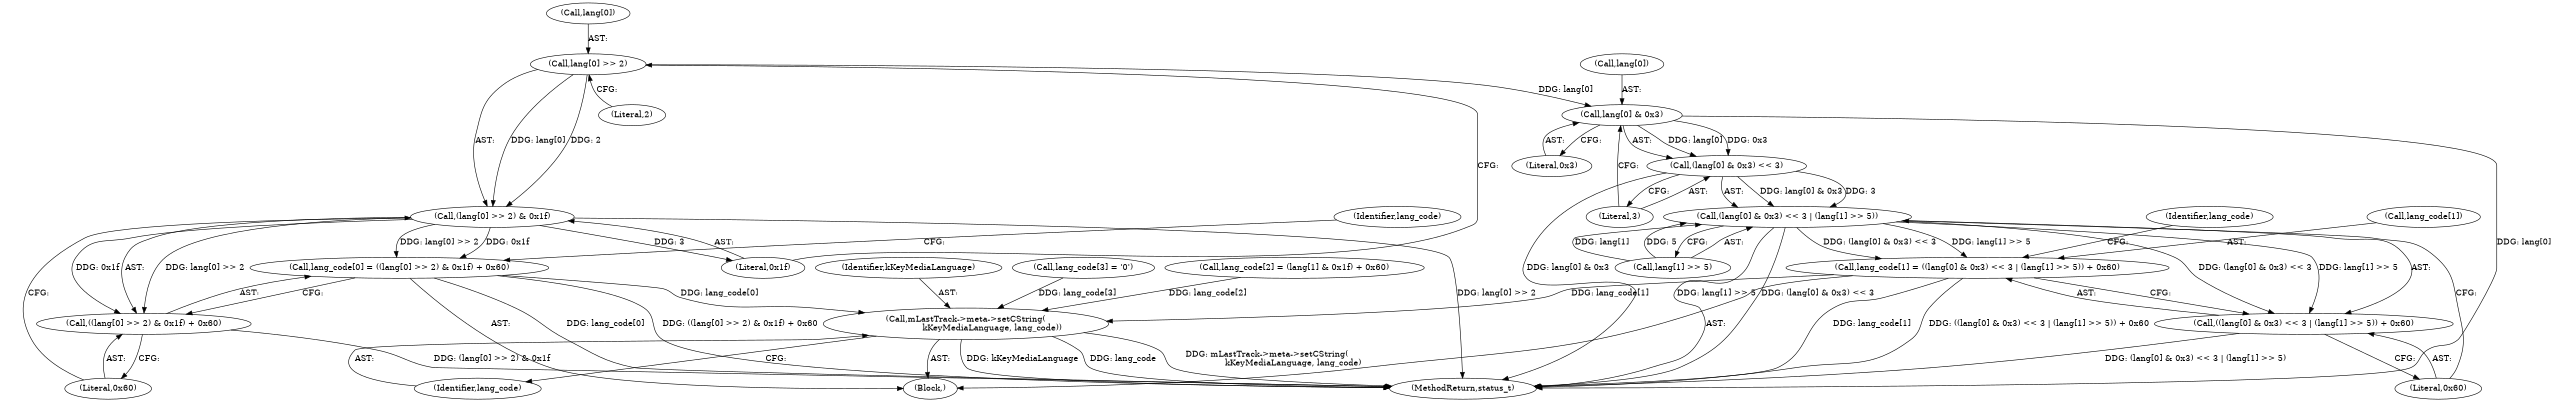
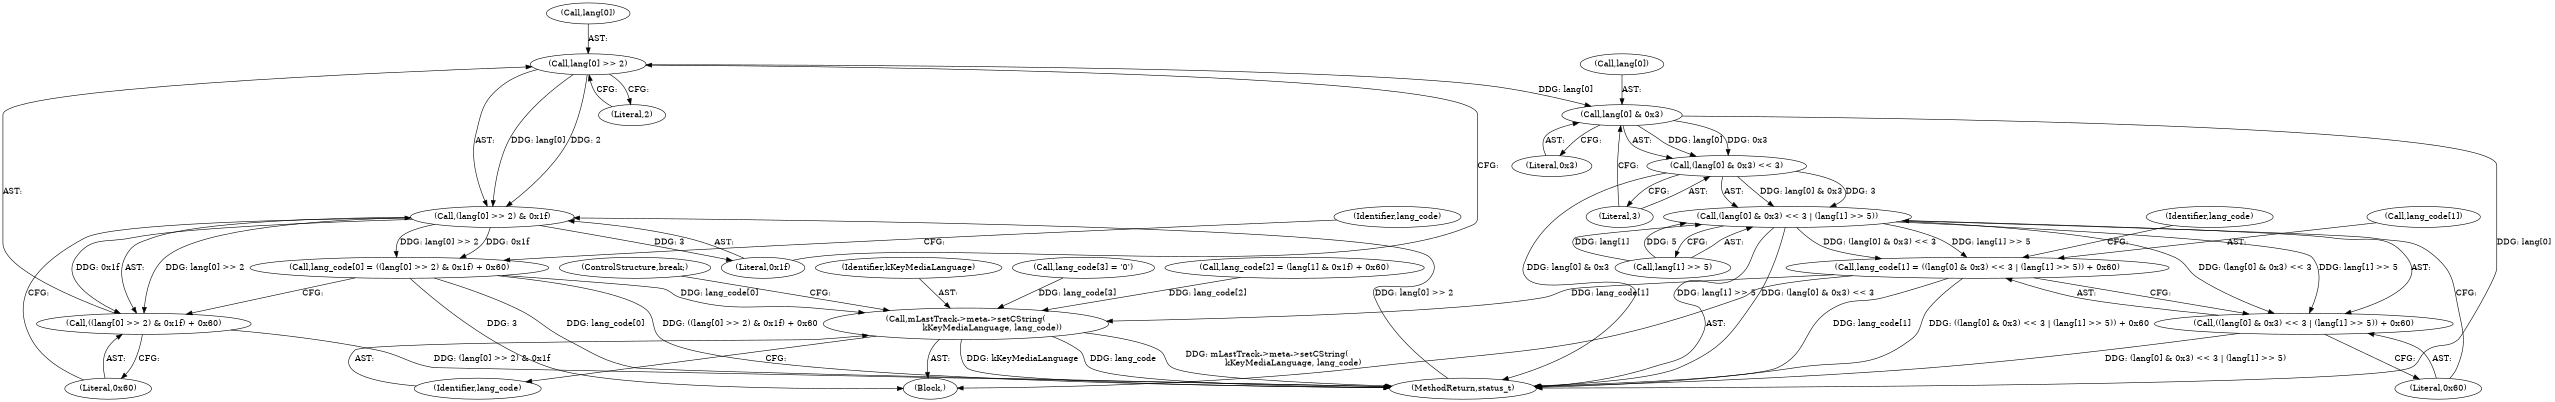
edge "(Call,lang[0] >> 2)" -> "(Literal,2)": added, label "CFG:"
edge "(Call,(lang[0] >> 2) & 0x1f)" -> "(MethodReturn,status_t)": reversed
node "(ControlStructure,break;)": added
edge "(Call,((lang[0] >> 2) & 0x1f) + 0x60)" -> "(Call,lang_code[0] = ((lang[0] >> 2) & 0x1f) + 0x60)": now "(Call,((lang[0] >> 2) & 0x1f) + 0x60)" -> "(Call,lang[0] >> 2)"
edge "(Call,lang_code[0] = ((lang[0] >> 2) & 0x1f) + 0x60)" -> "(Block,)": label "AST: " -> "DDG: 3"
